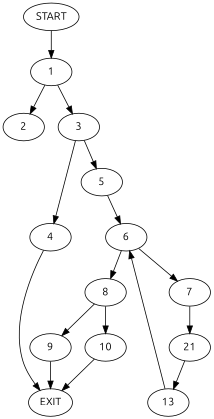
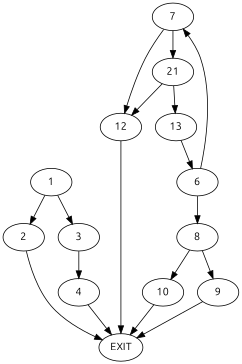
node "START": removed
node "12": added
node "5": removed
edge "2" -> "EXIT": added
